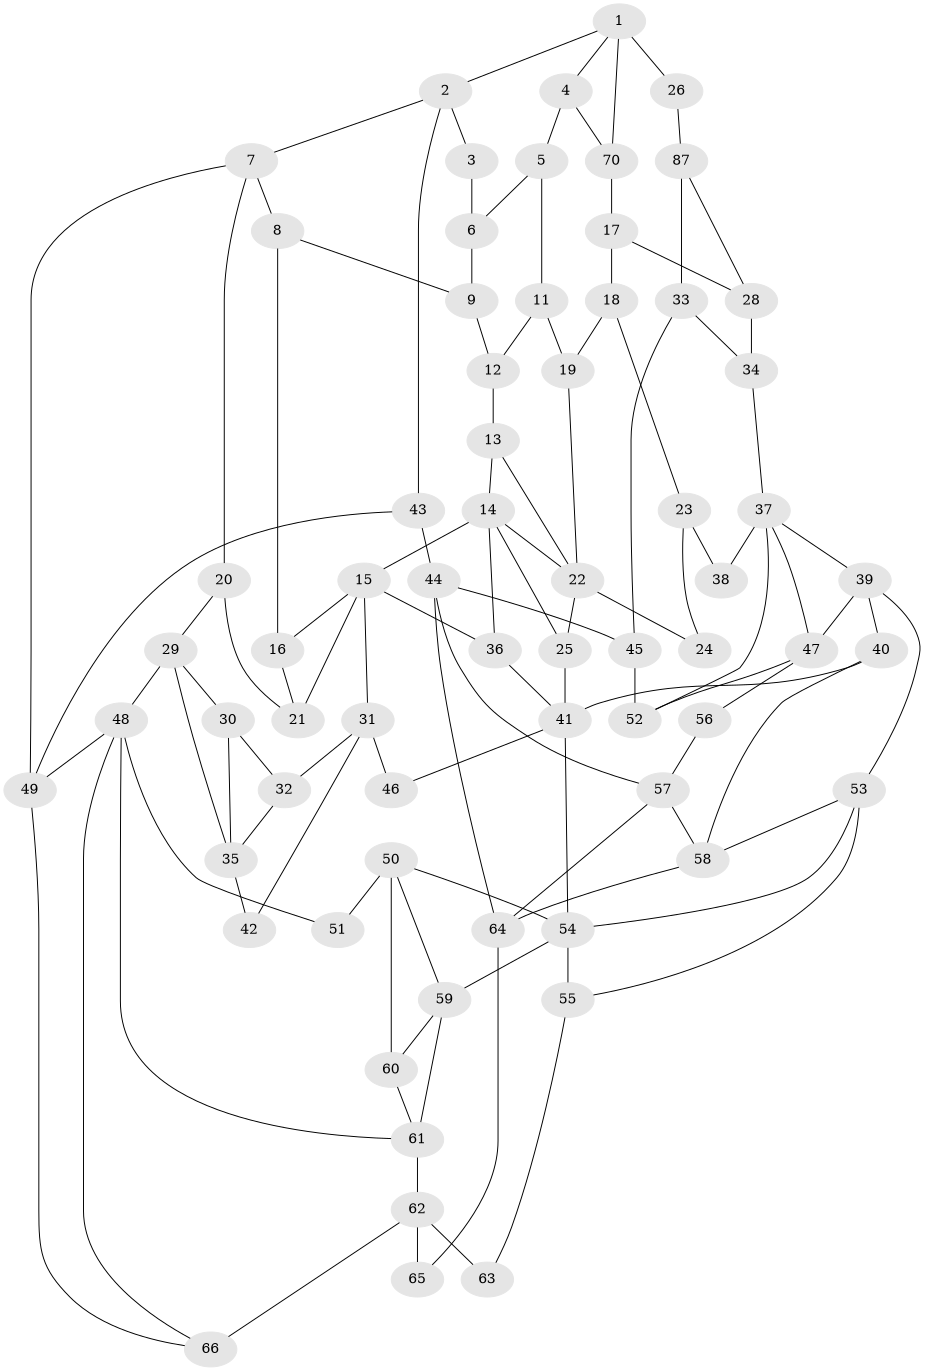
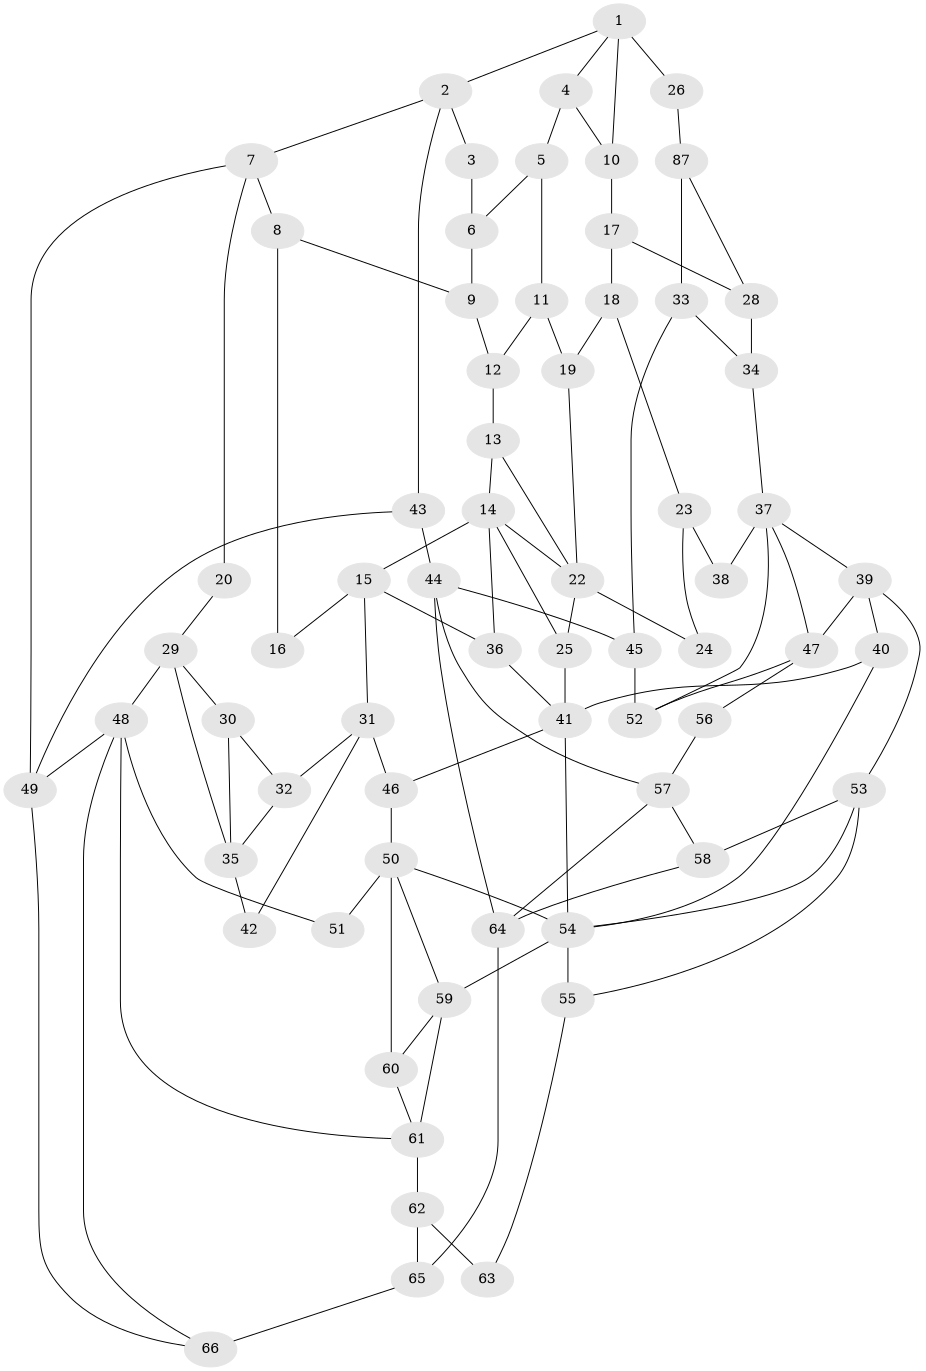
node "70": label "70" -> "10"
node "21": removed
edge "40" -- "58": now "40" -- "54"
edge "46" -- "50": added
edge "62" -- "66": now "65" -- "66"
